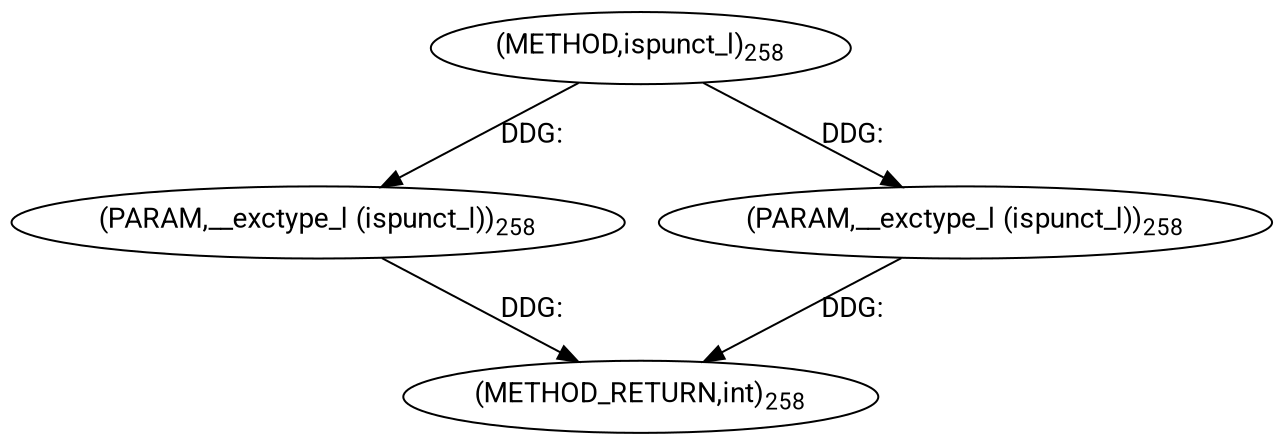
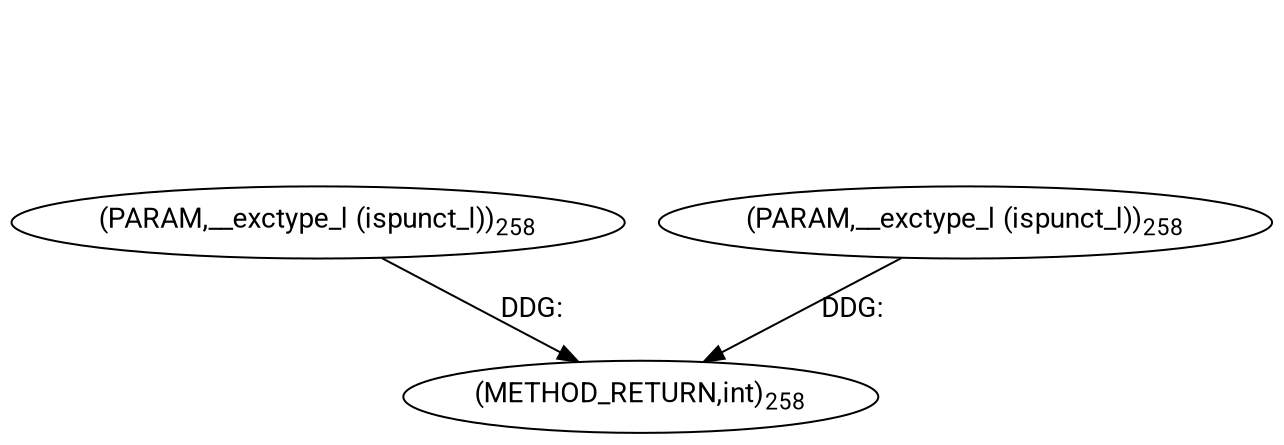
node "(METHOD,ispunct_l)": removed
